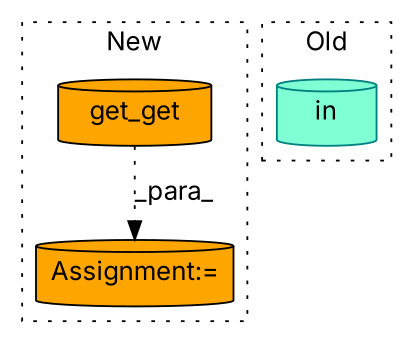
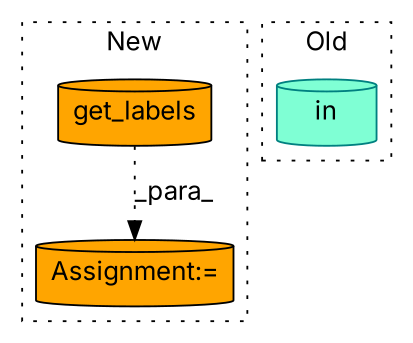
node "get_get": label "get_get" -> "get_labels"
